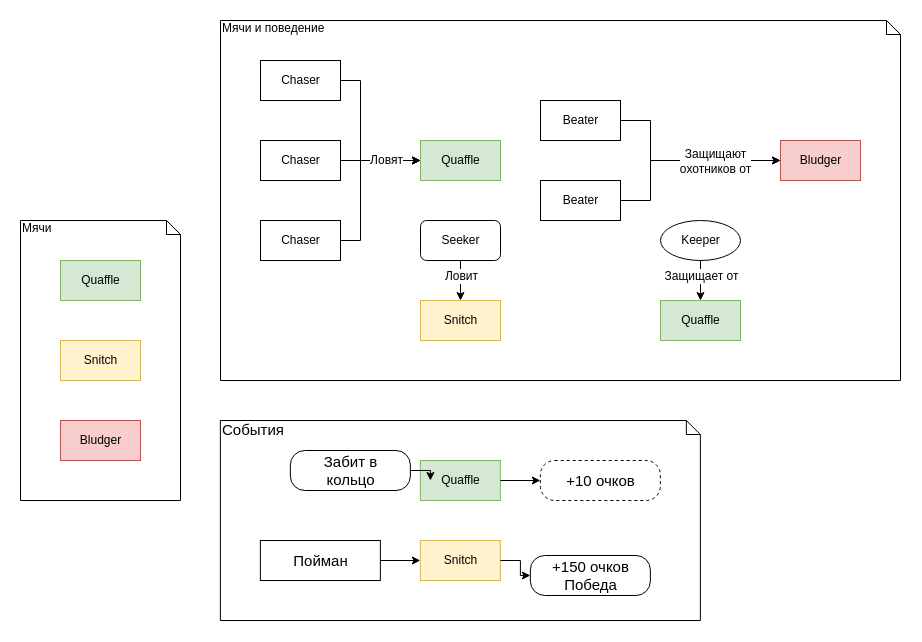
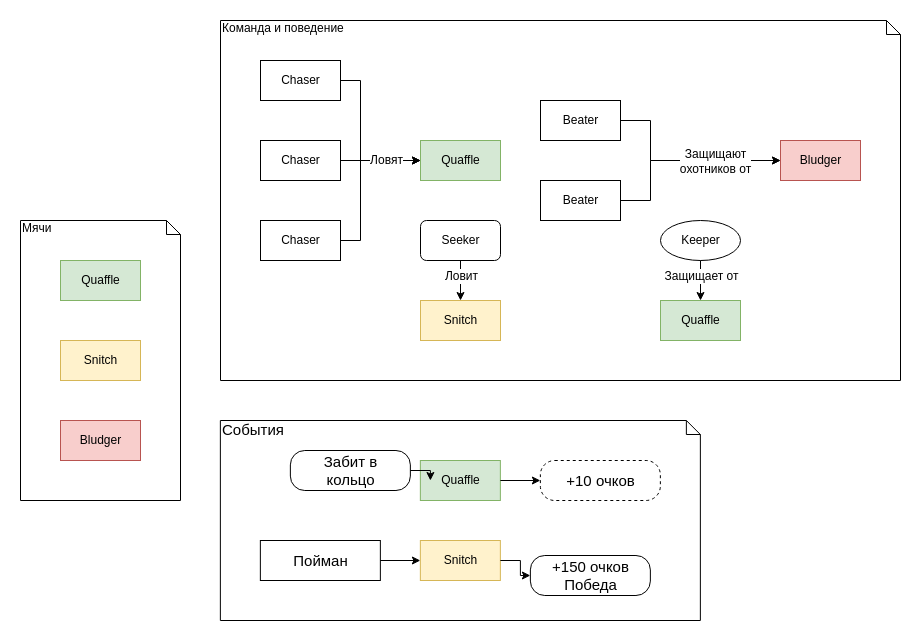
node "Мячи и поведение": label "Мячи и поведение" -> "Команда и поведение"
